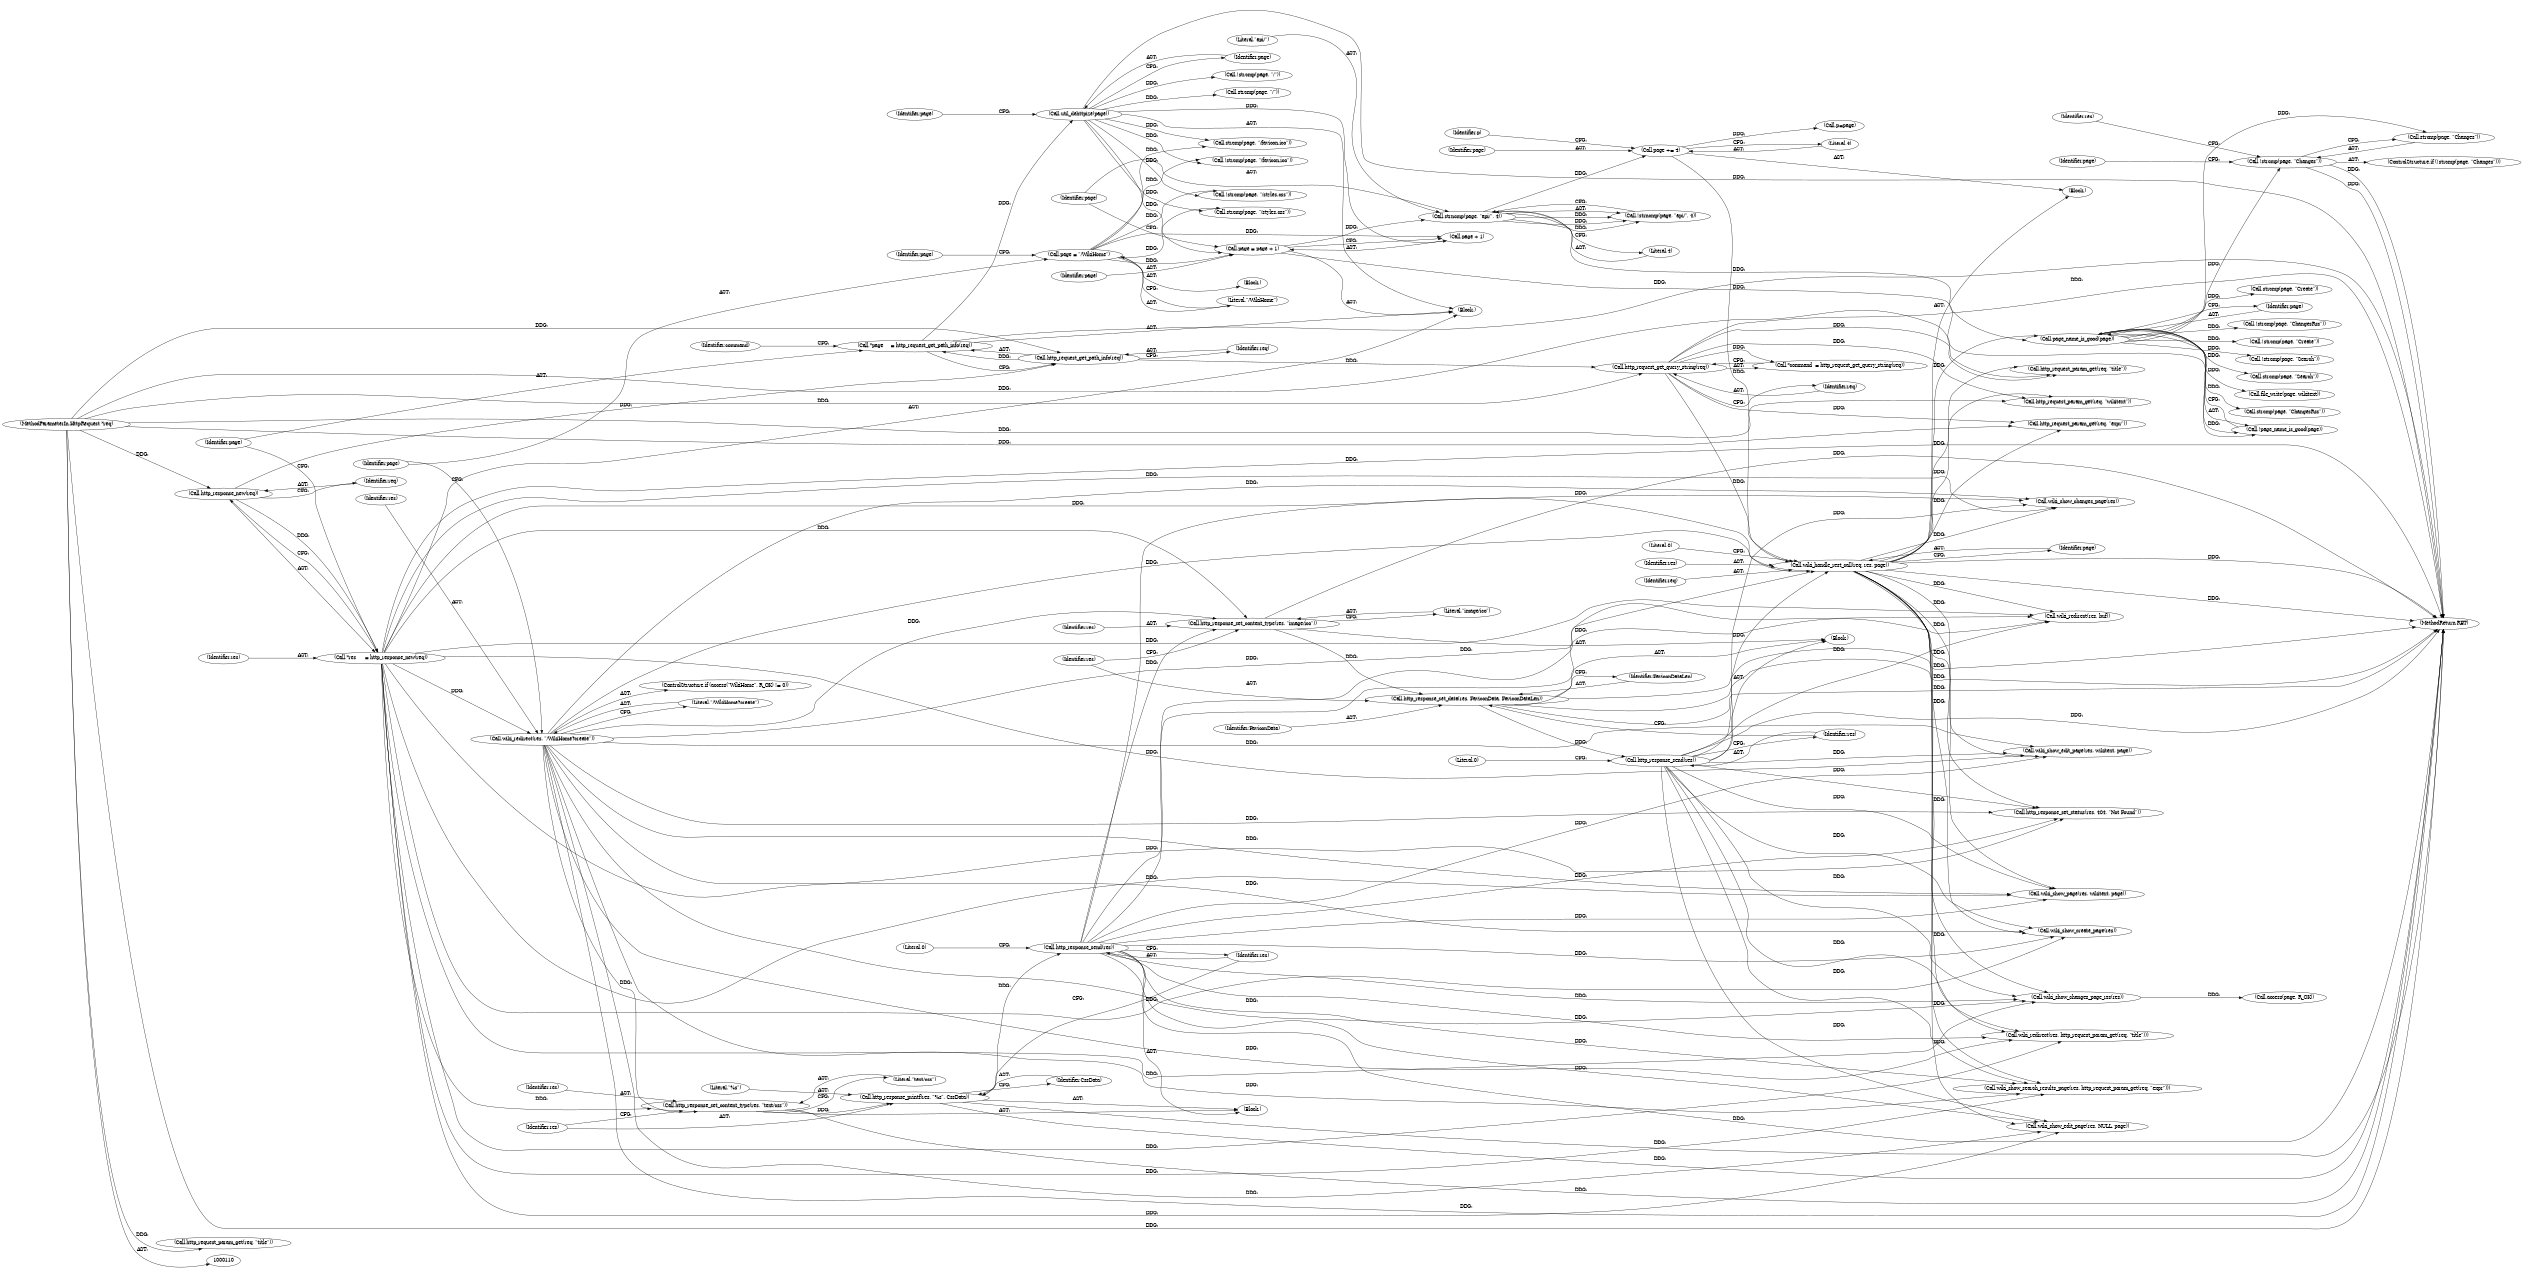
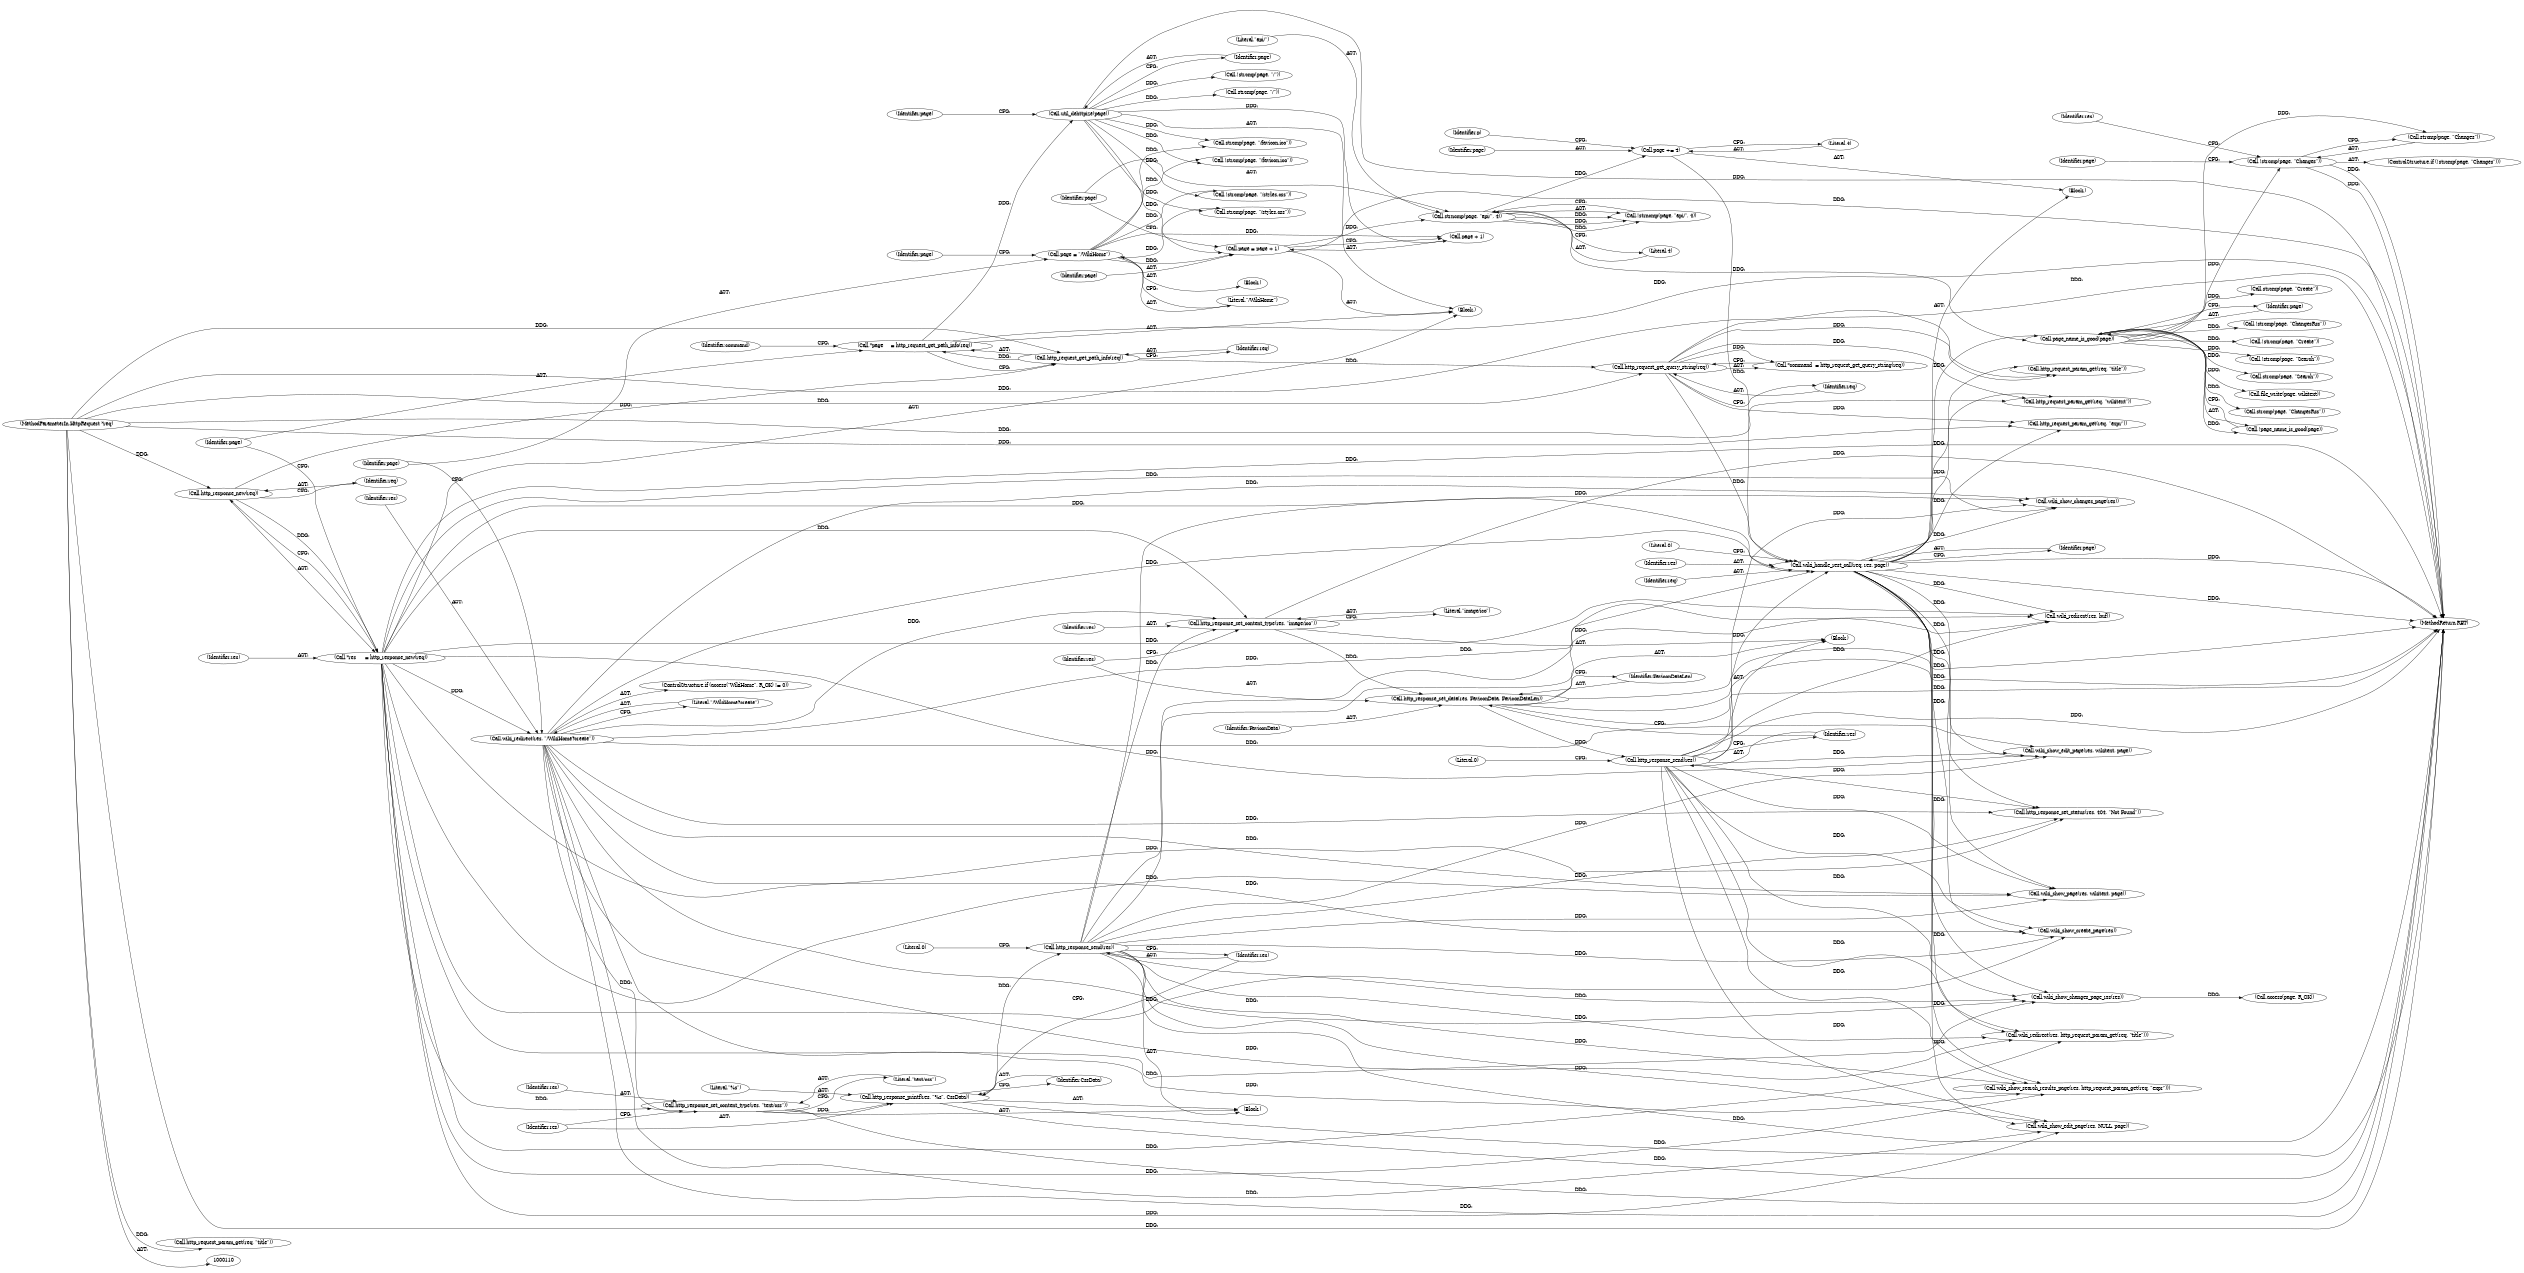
node "(Call,p=page)": removed
edge "(Call,page = page + 1)" -> "(Call,!page_name_is_good(page))": now "(Call,page = page + 1)" -> "(MethodReturn,RET)"
